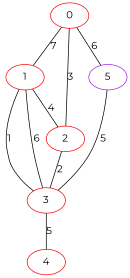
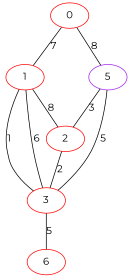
edge "0" -- "5": label "6" -> "8"
edge "0" -- "2": now "5" -- "2"
edge "1" -- "2": label "4" -> "8"
node "4": label "4" -> "6"
